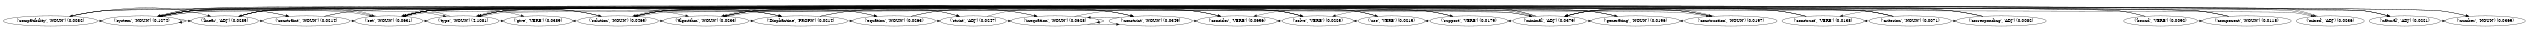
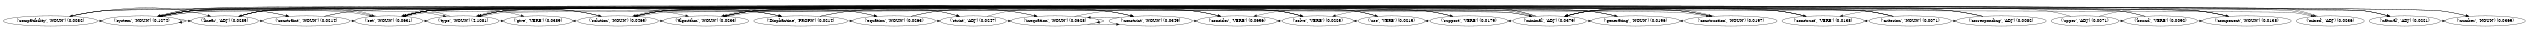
edge "('algorithm', 'NOUN') (0.0233)" -> "('Diophantine', 'PROPN') (0.0214)": now "('algorithm', 'NOUN') (0.0233)" -> "('construct', 'VERB') (0.0138)"
node "('upper', 'ADJ') (0.0071)": added
node "('component', 'NOUN') (0.0118)": label "('component', 'NOUN') (0.0118)" -> "('component', 'NOUN') (0.0138)"
